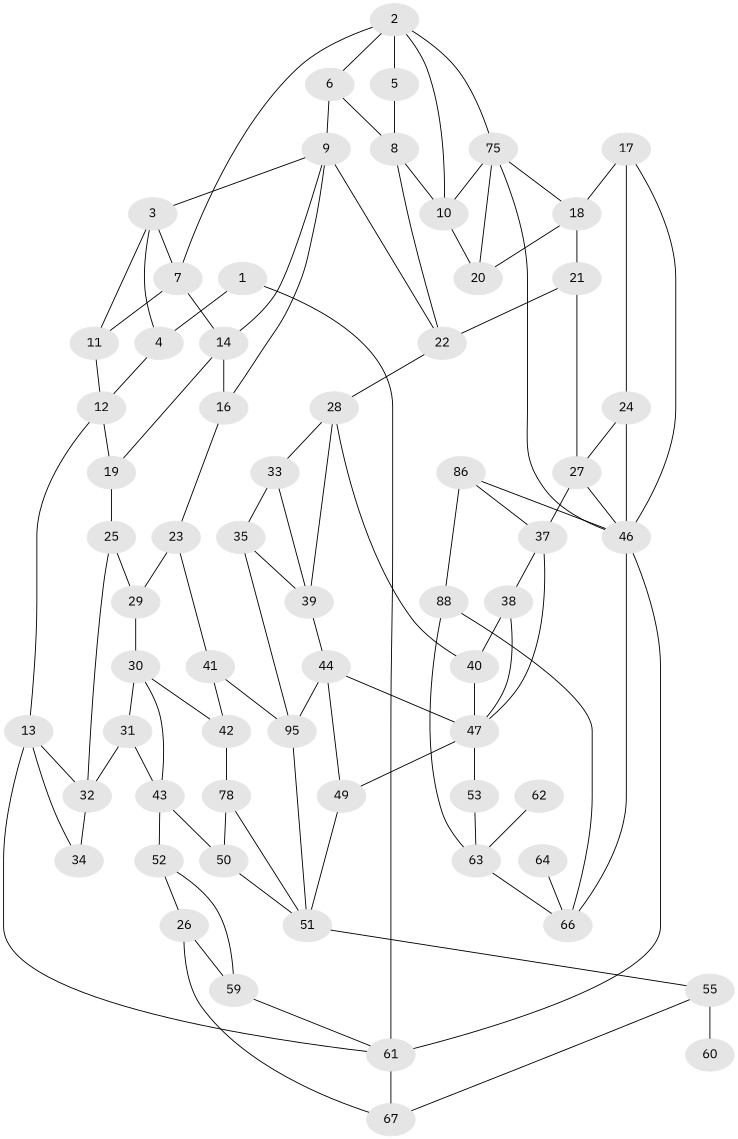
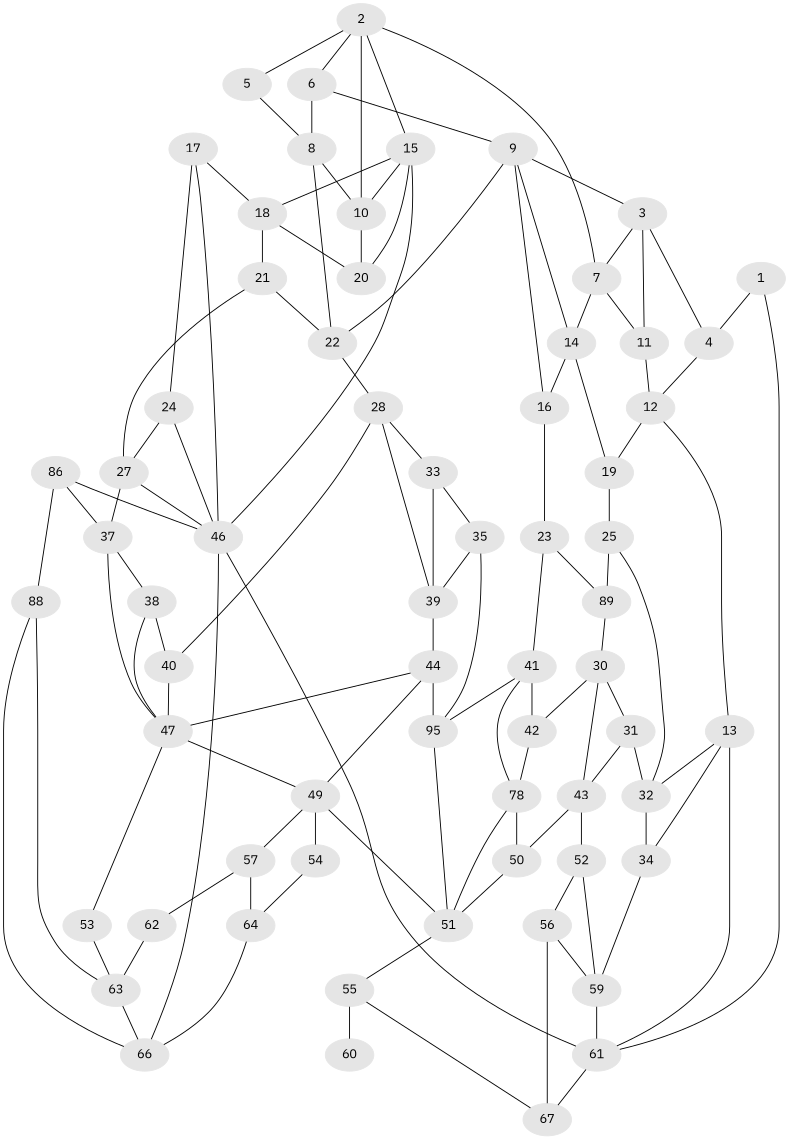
node "75": label "75" -> "15"
node "29": label "29" -> "89"
edge "41" -- "78": added
node "57": added
node "54": added
edge "34" -- "59": added
node "26": label "26" -> "56"
